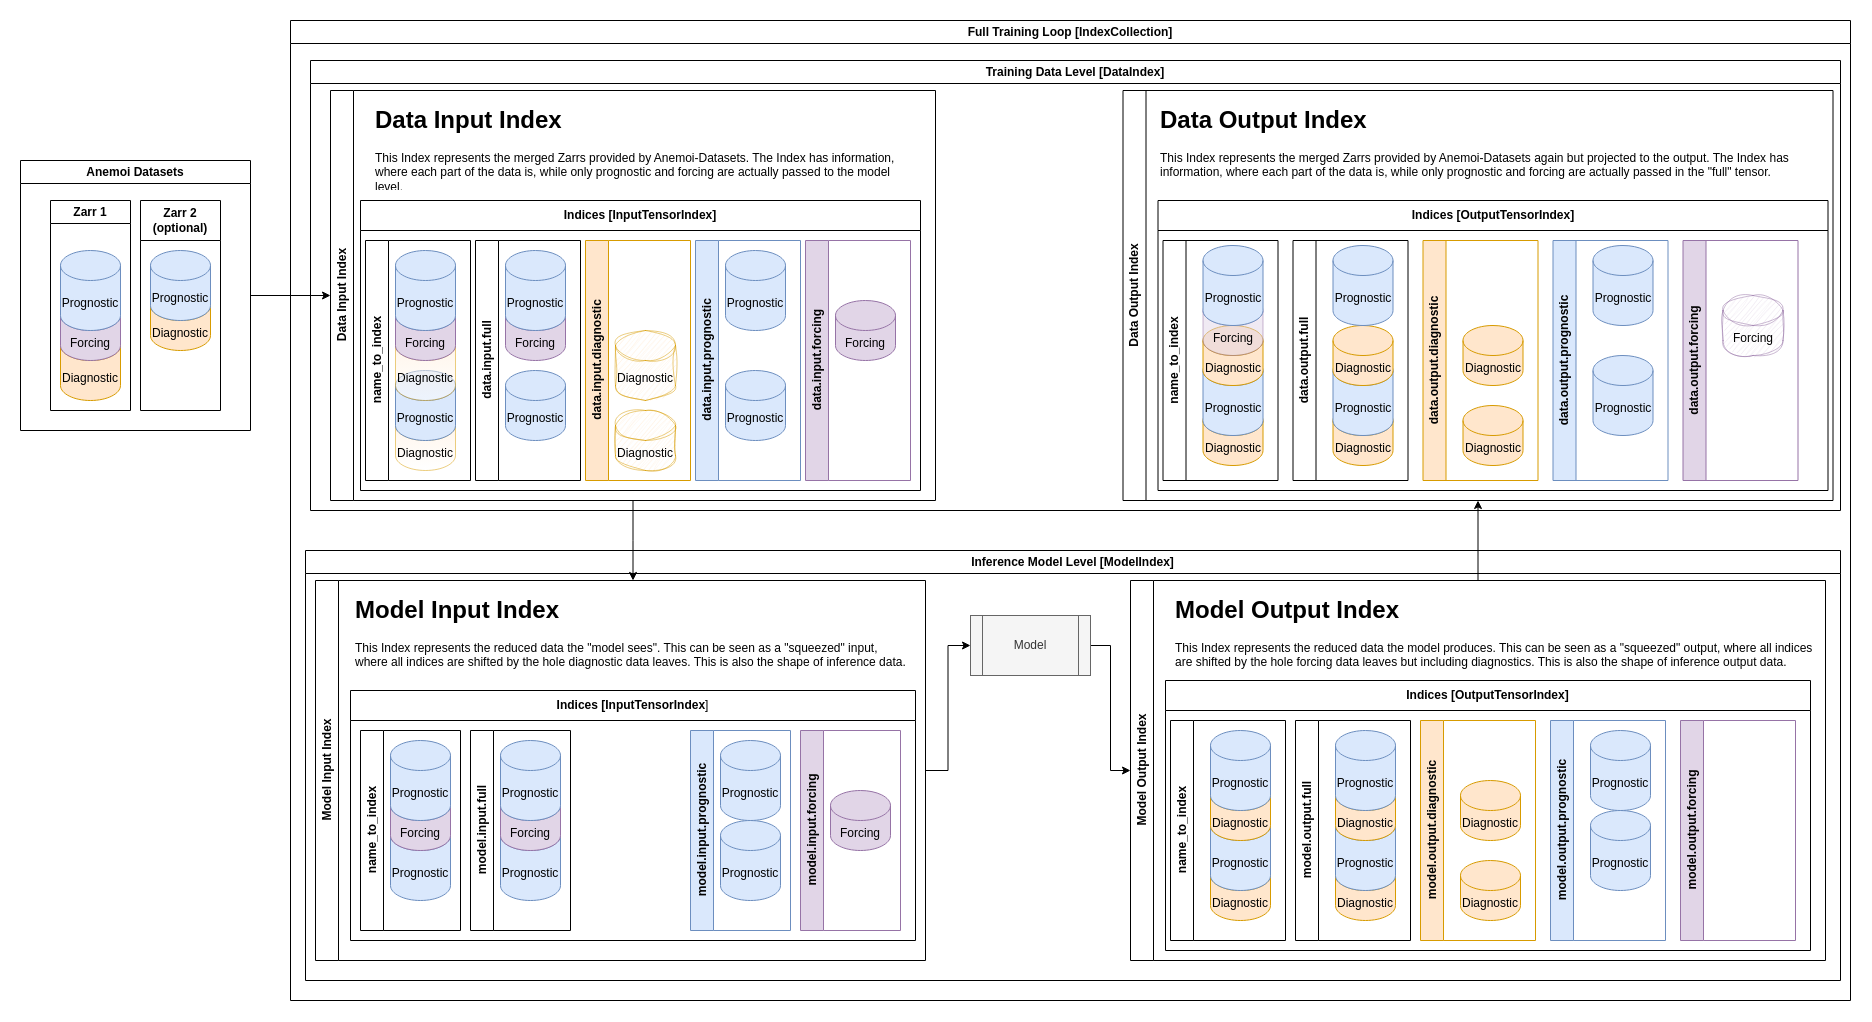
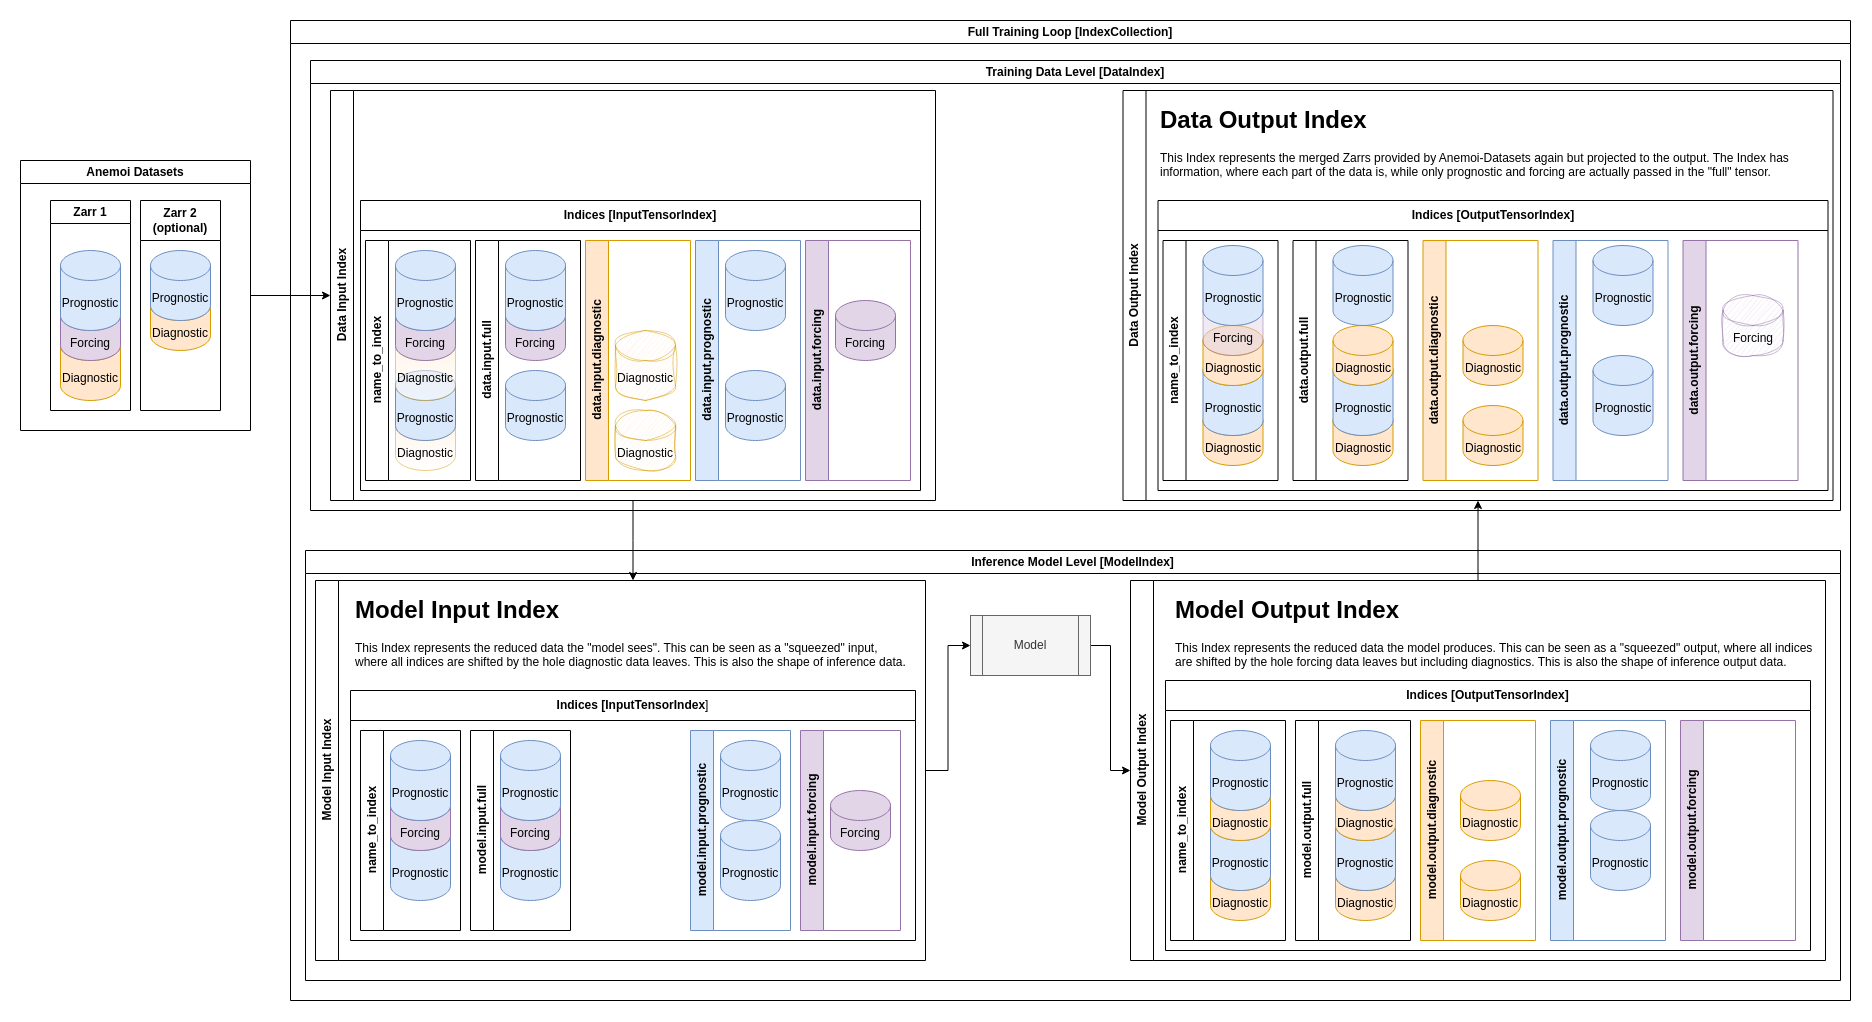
node "Data Input IndexThis Index represents the merged Zarrs provided by Anemoi-Datasets. The Index has information, where each part of the data is, while only prognostic and forcing are actually passed to the model level.": removed
